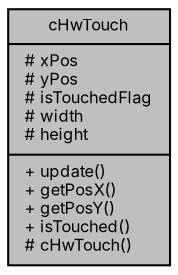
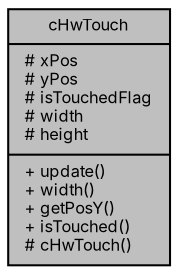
node "cHwTouch": text "+ getPosX()" -> "+ width()"
